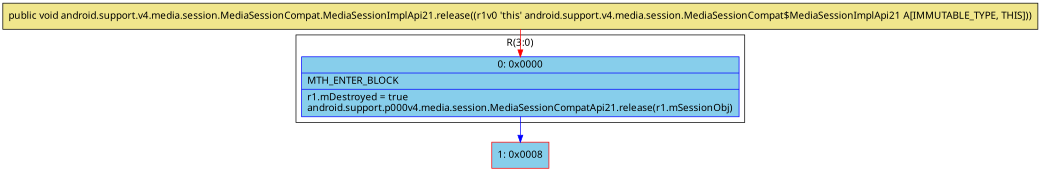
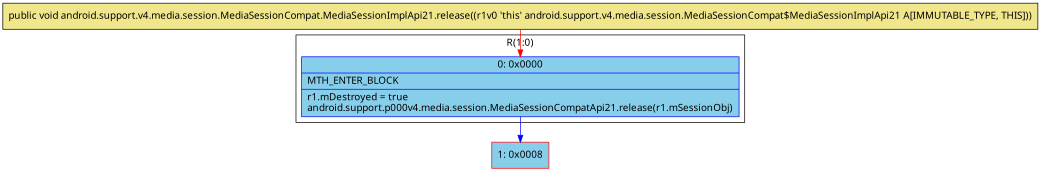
cluster "R(3:0)": label "R(3:0)" -> "R(1:0)"
